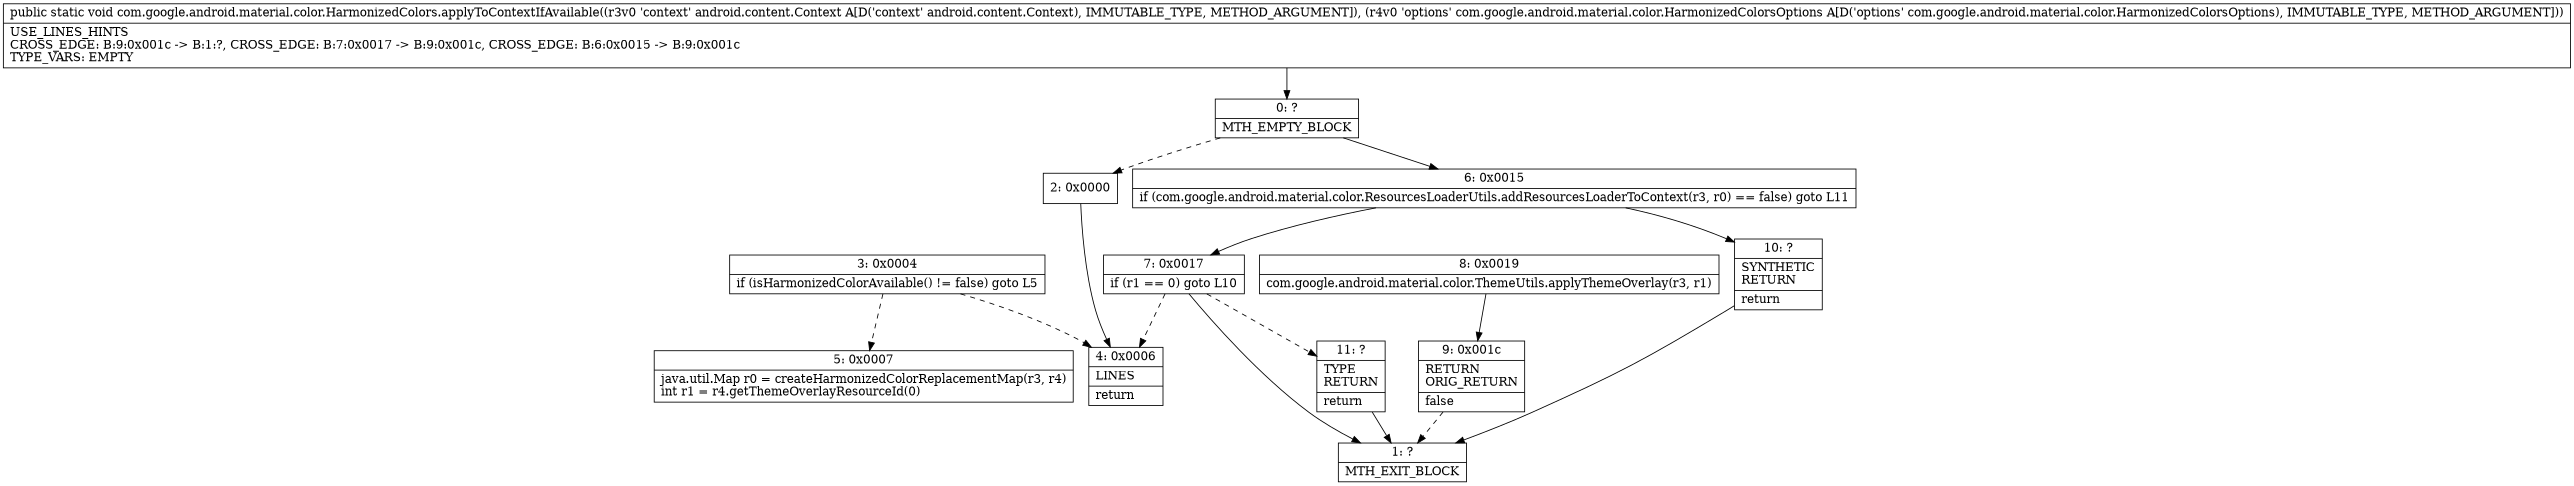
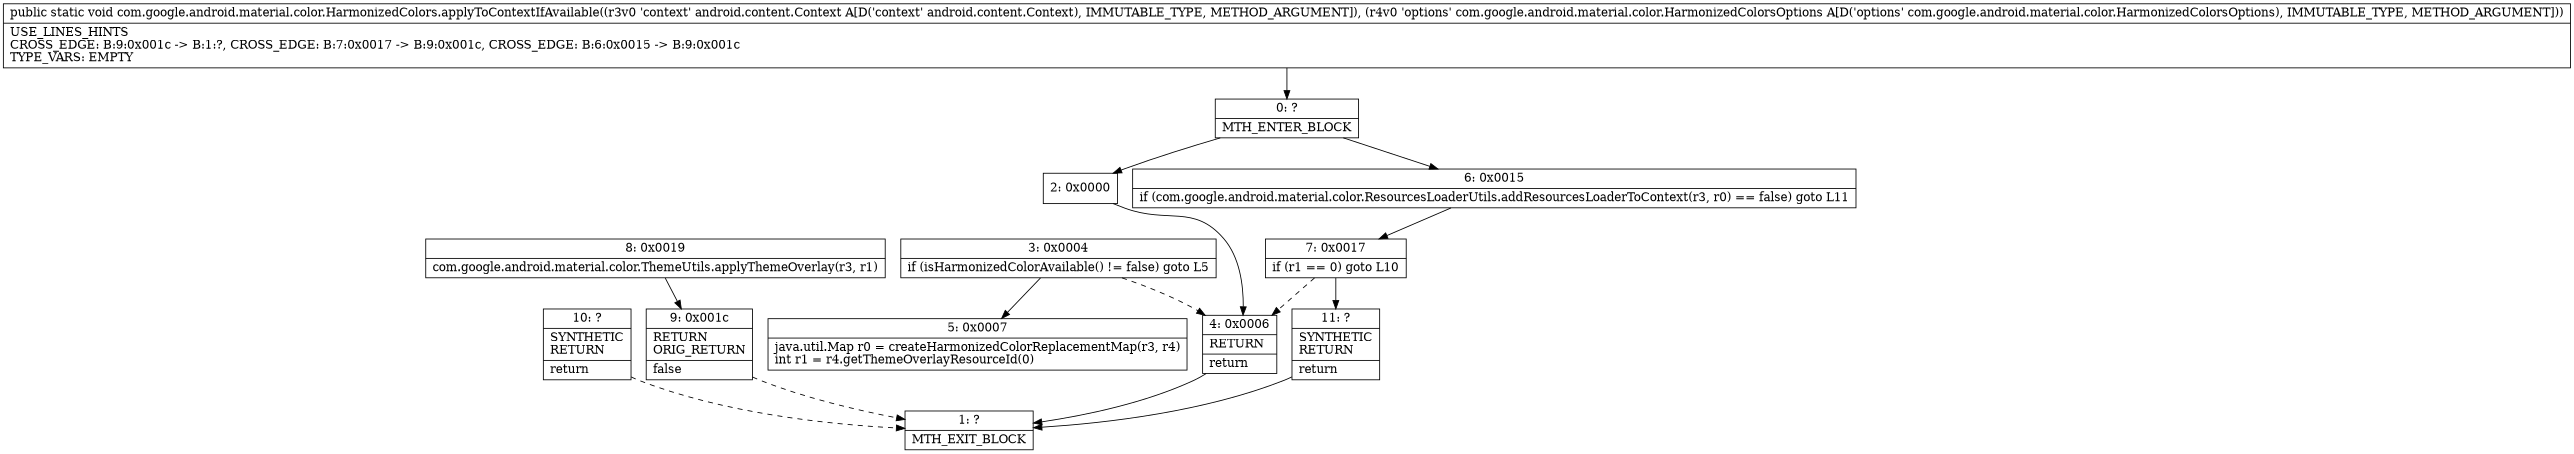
node "0: ?": text "MTH_EMPTY_BLOCK" -> "MTH_ENTER_BLOCK"
edge "0: ?" -> "2: 0x0000": style dashed -> solid
edge "6: 0x0015" -> "10: ?": removed
edge "3: 0x0004" -> "5: 0x0007": style dashed -> solid
edge "7: 0x0017" -> "11: ?": style dashed -> solid
node "11: ?": text "TYPE" -> "SYNTHETIC"
edge "7: 0x0017" -> "1: ?": now "4: 0x0006" -> "1: ?"
node "4: 0x0006": text "LINES" -> "RETURN"
edge "10: ?" -> "1: ?": style solid -> dashed
